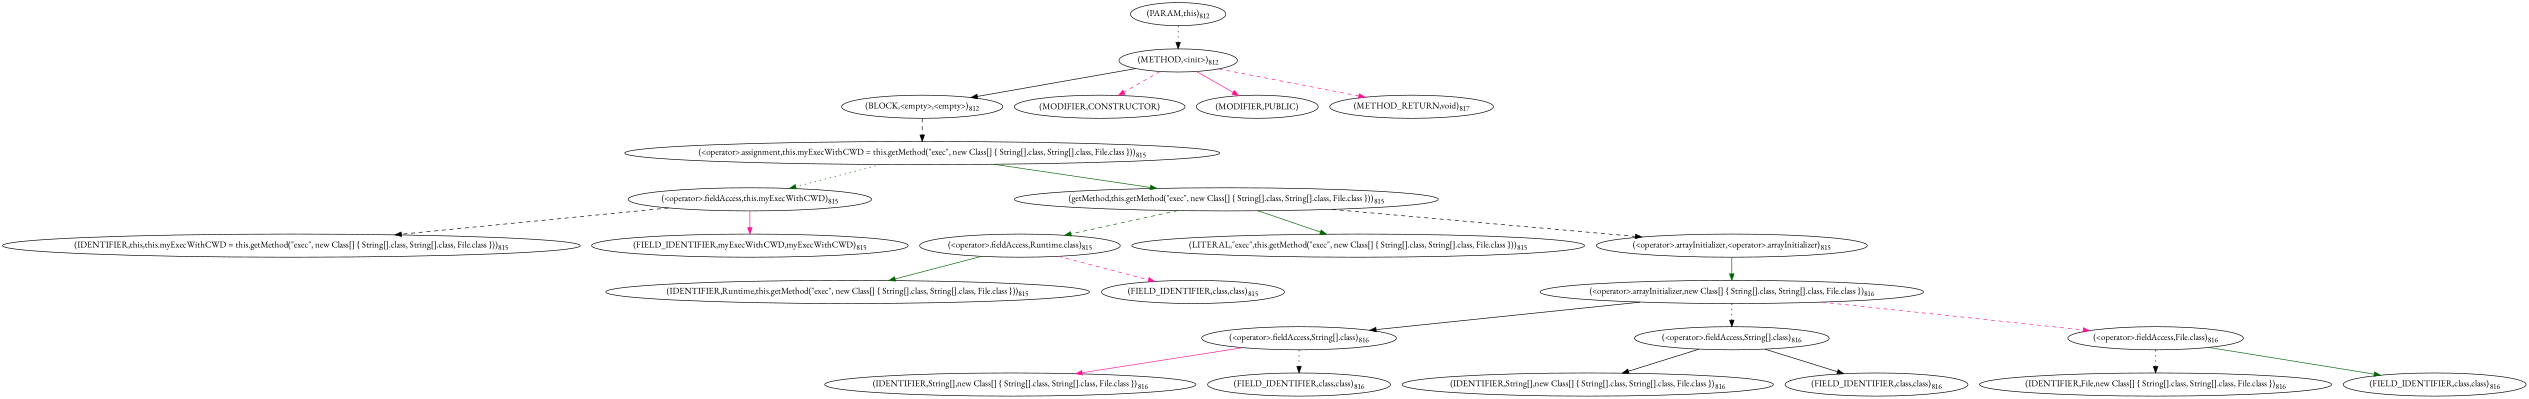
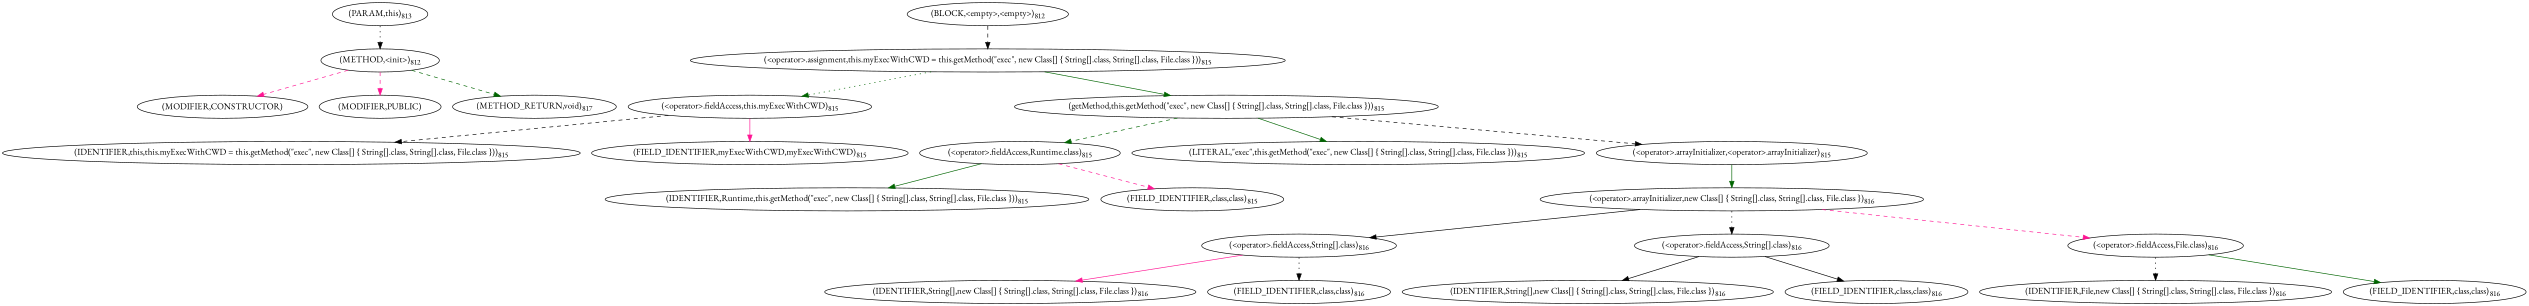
node "(PARAM,this)": text "812" -> "813"
edge "(METHOD,<init>)" -> "(BLOCK,<empty>,<empty>)": removed
edge "(METHOD,<init>)" -> "(MODIFIER,PUBLIC)": style solid -> dashed
edge "(METHOD,<init>)" -> "(METHOD_RETURN,void)": color deeppink -> darkgreen
